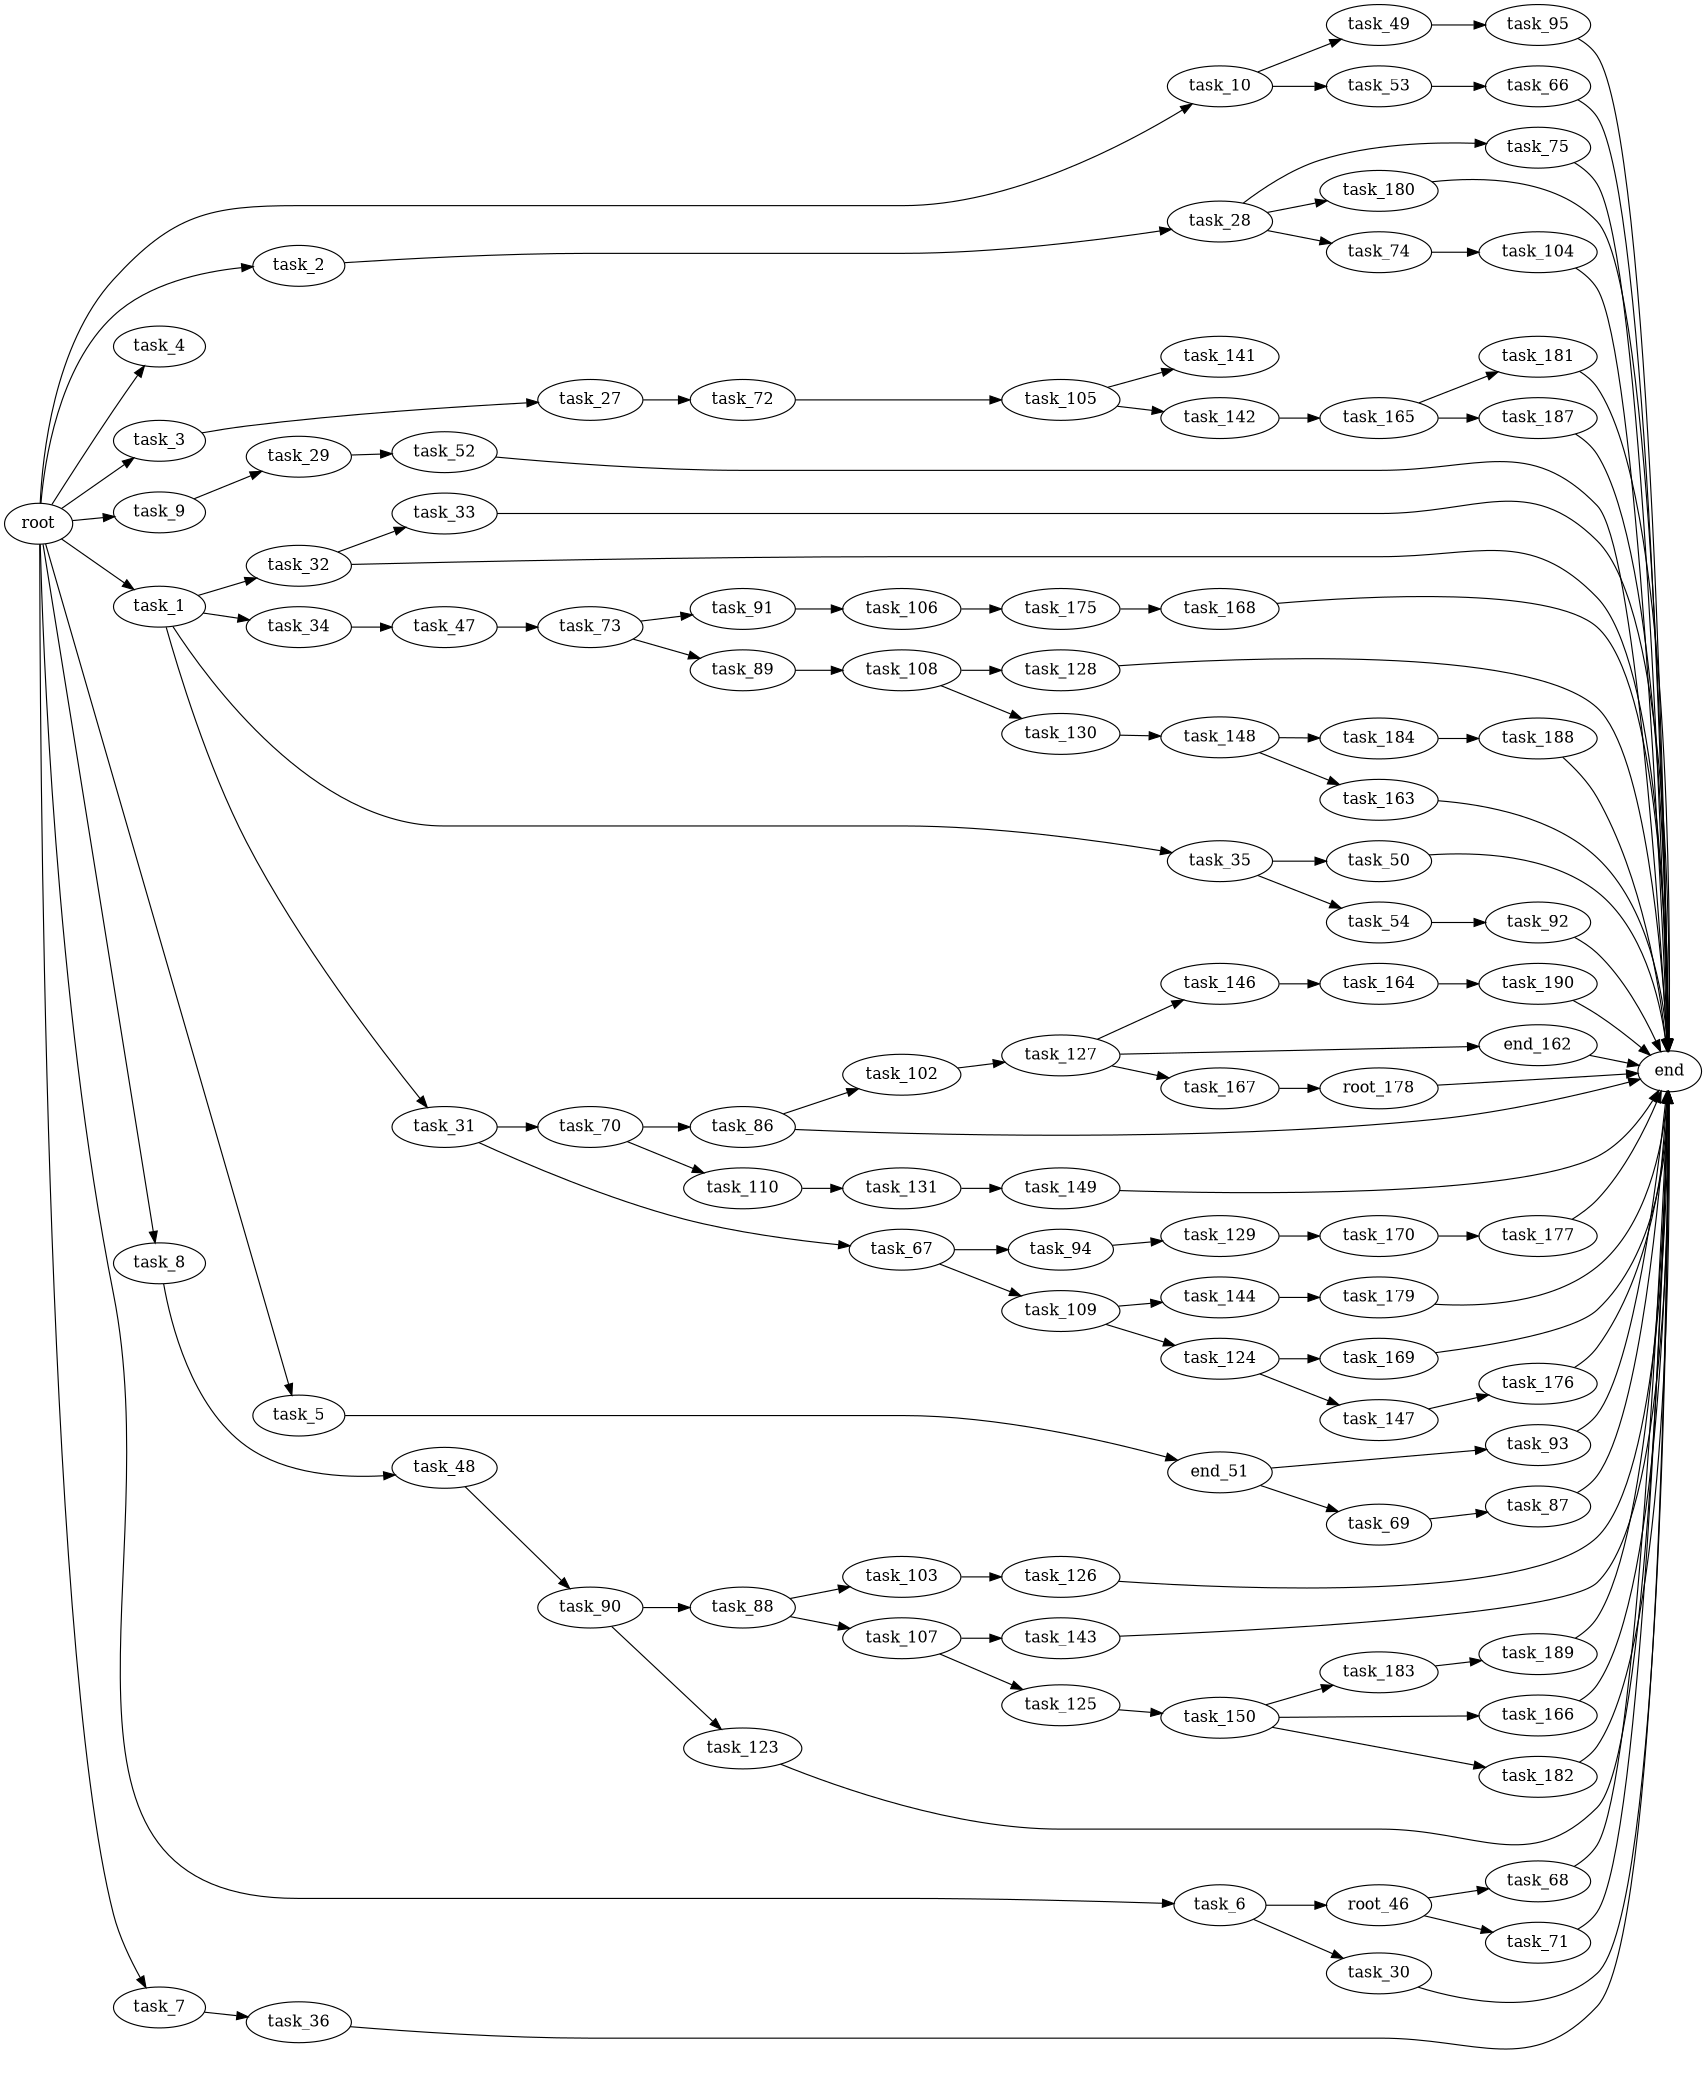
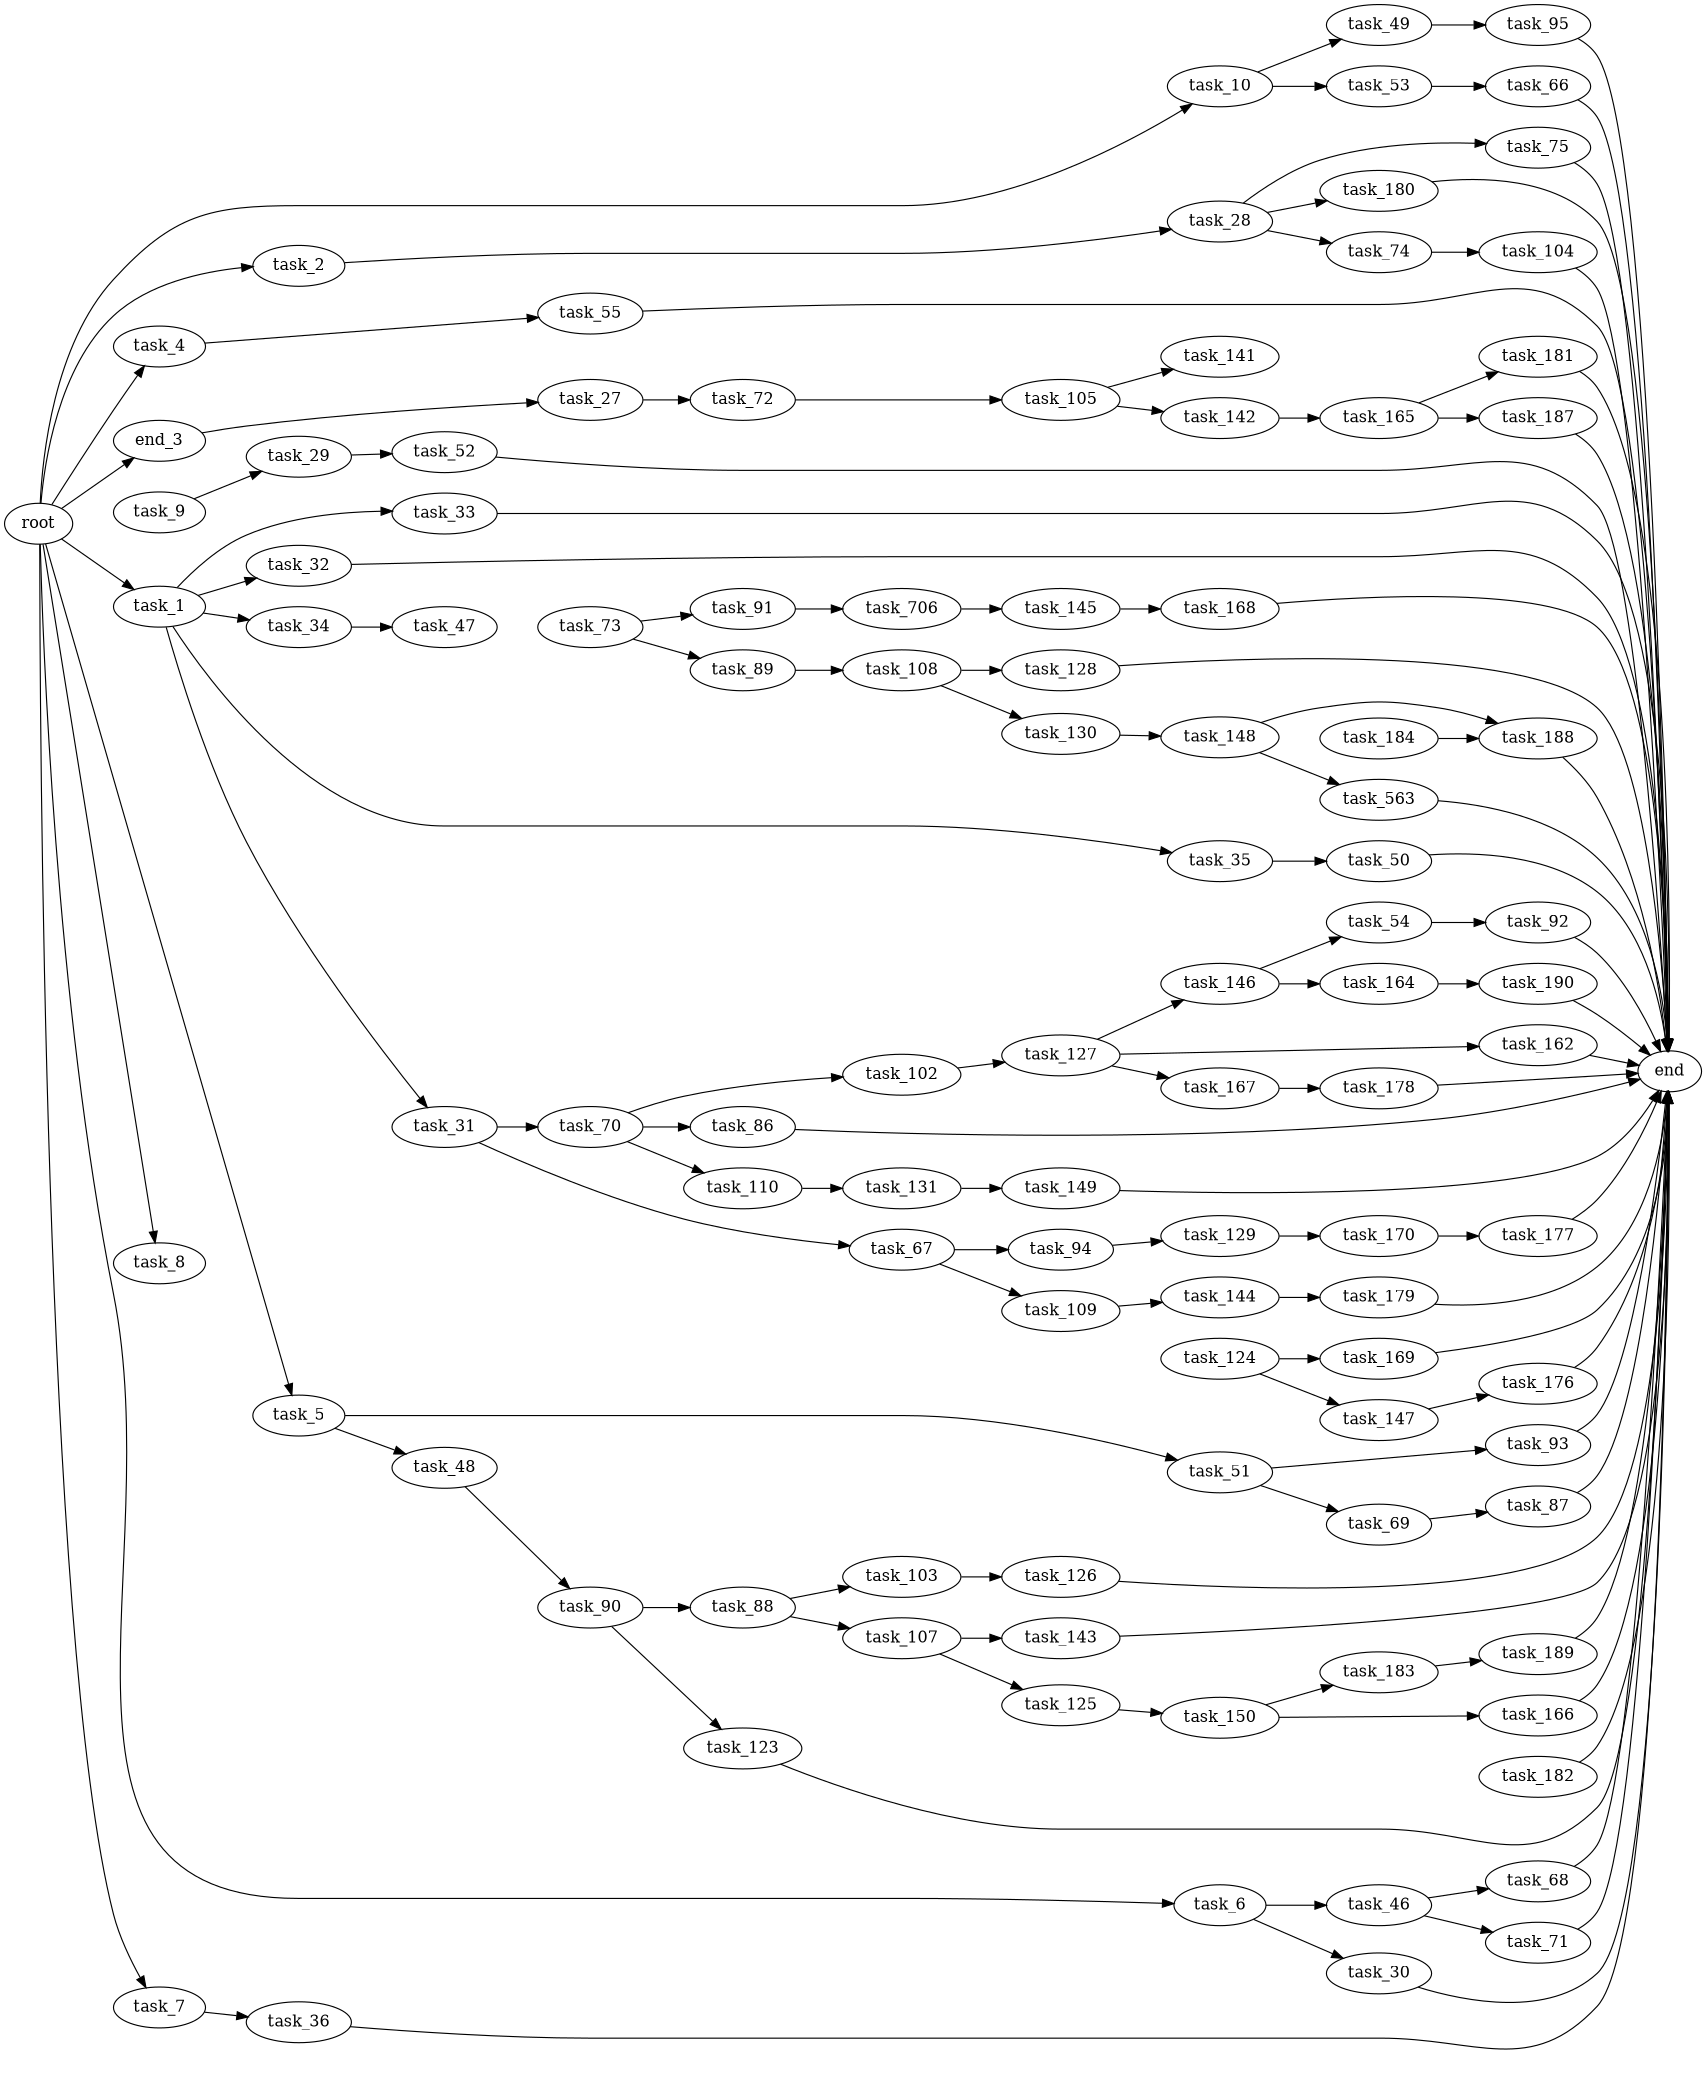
node "task_55": added
node "task_3": label "task_3" -> "end_3"
edge "root" -> "task_9": removed
edge "task_32" -> "task_33": now "task_1" -> "task_33"
node "task_106": label "task_106" -> "task_706"
node "task_175": label "task_175" -> "task_145"
edge "task_47" -> "task_73": removed
edge "task_148" -> "task_184": now "task_148" -> "task_188"
node "task_163": label "task_163" -> "task_563"
edge "task_35" -> "task_54": now "task_146" -> "task_54"
node "end_162": label "end_162" -> "task_162"
node "root_178": label "root_178" -> "task_178"
edge "task_86" -> "task_102": now "task_70" -> "task_102"
edge "task_109" -> "task_124": removed
edge "task_8" -> "task_48": now "task_5" -> "task_48"
node "end_51": label "end_51" -> "task_51"
edge "task_150" -> "task_182": removed
node "root_46": label "root_46" -> "task_46"
